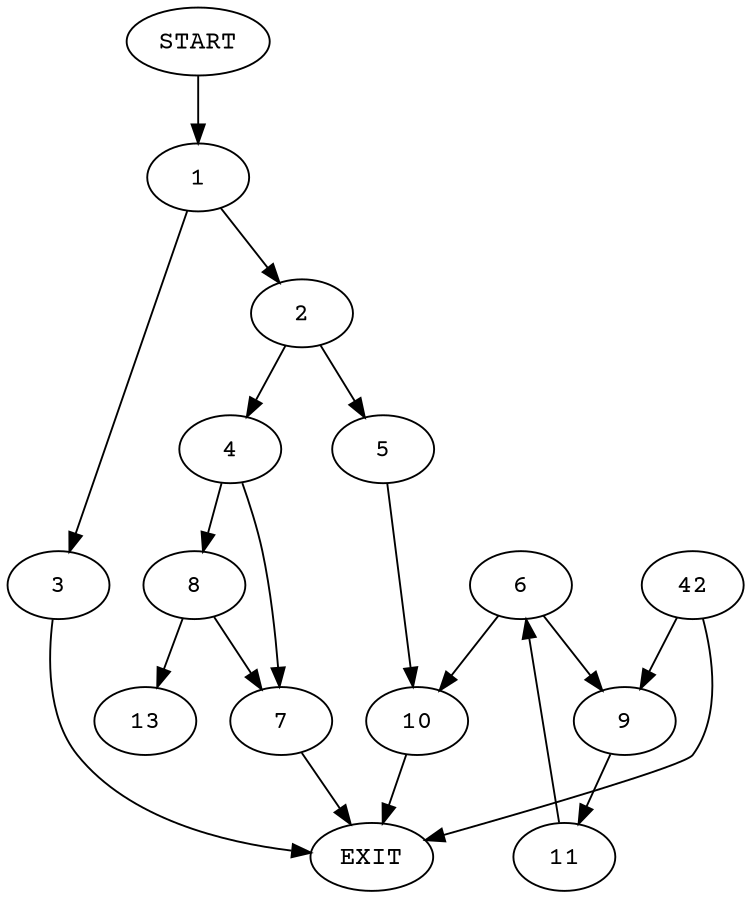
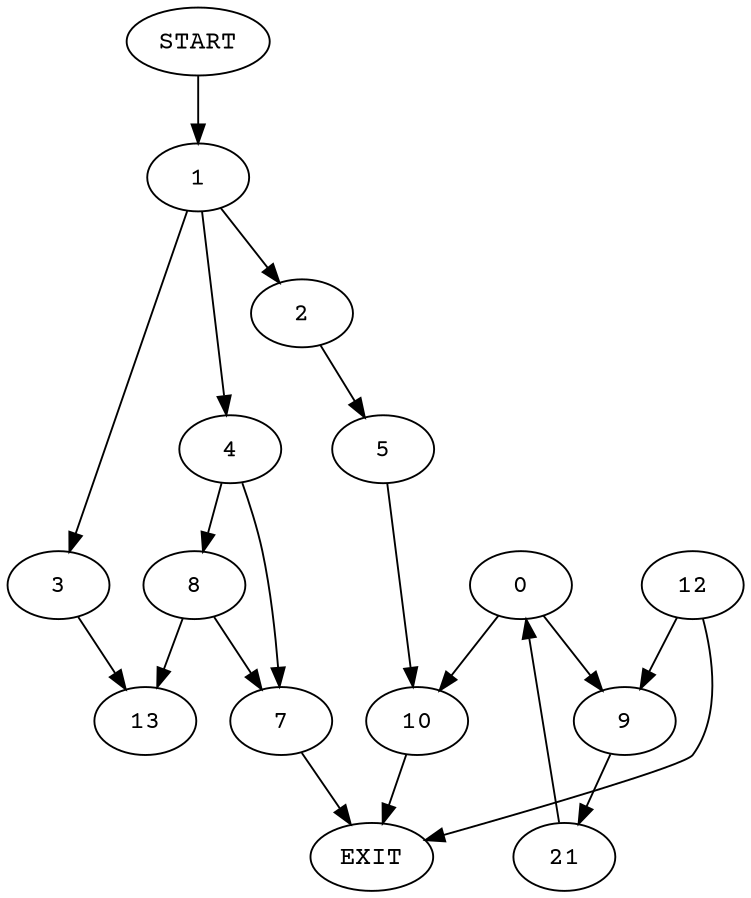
edge "2" -> "4": now "1" -> "4"
node "6": label "6" -> "0"
node "42": label "42" -> "12"
edge "3" -> "EXIT": now "3" -> "13"
node "11": label "11" -> "21"
